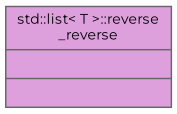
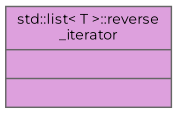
node "std::list< T >::reverse": text "_reverse" -> "_iterator"
